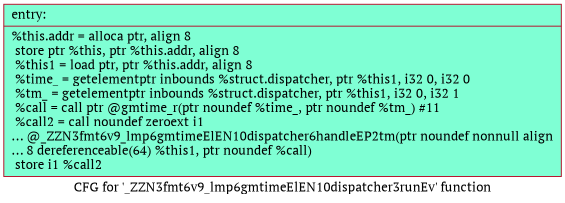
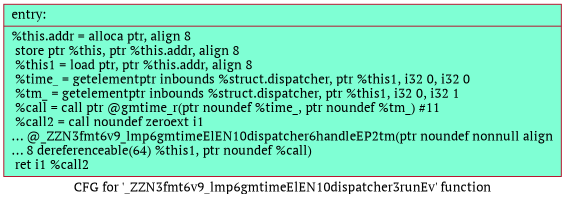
node "entry:": text "store i1 %call2" -> "ret i1 %call2"
